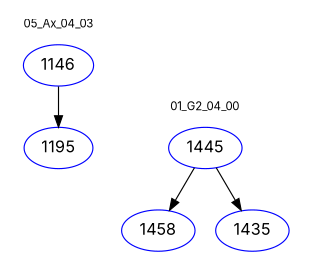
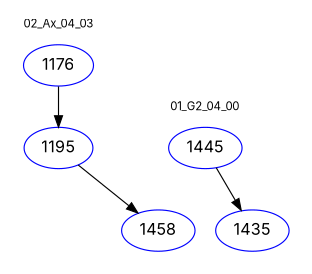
cluster "05_Ax_04_03": label "05_Ax_04_03" -> "02_Ax_04_03"
node "1146": label "1146" -> "1176"
edge "1445" -> "1458": now "1195" -> "1458"
